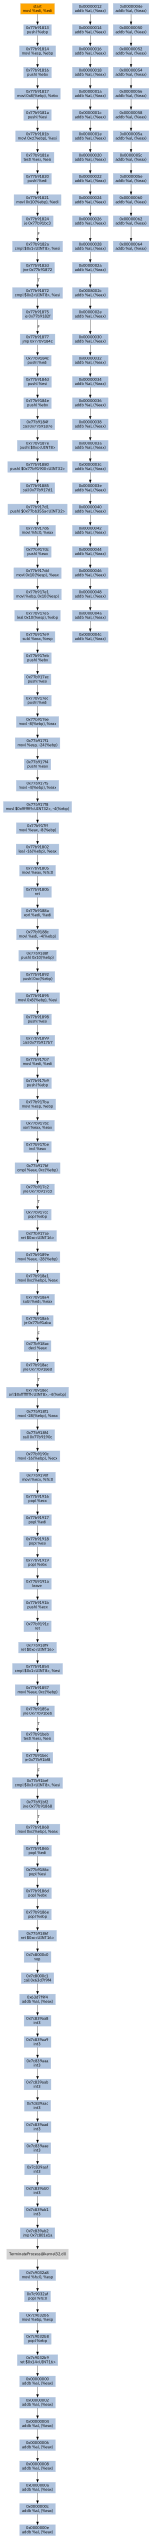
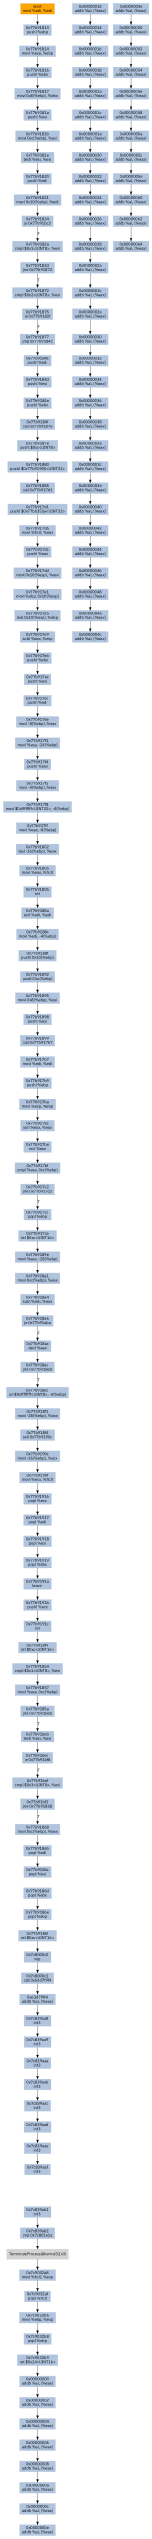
edge "0x77b9186c popl %esi" -> "0x77b9186d popl %ebx": removed
node "0x7c839ab0 int3": removed
